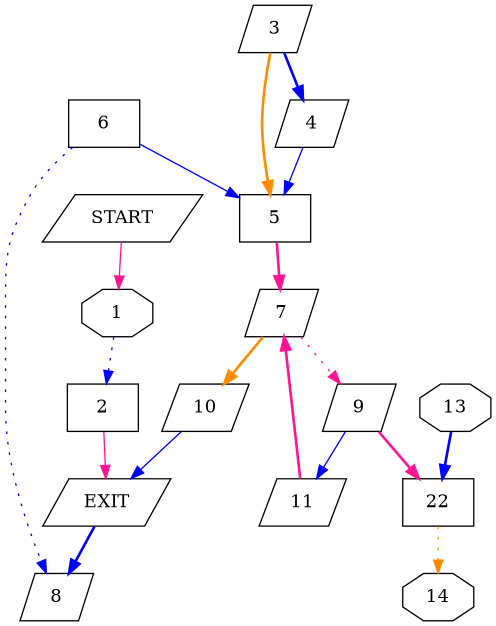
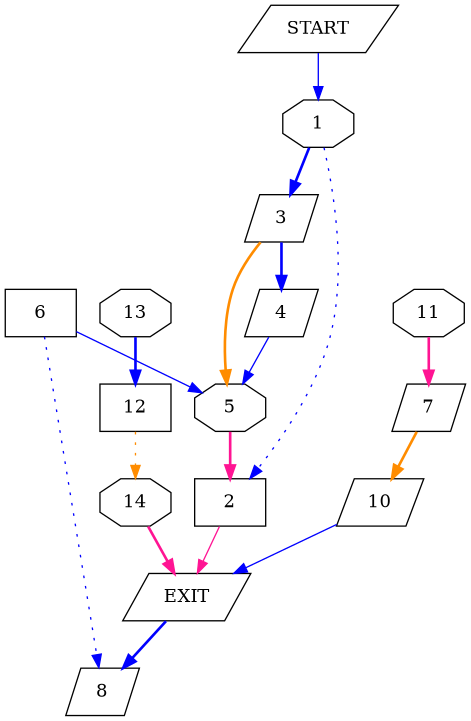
edge "1" -> "3": added
node "5": shape box -> octagon
edge "START" -> "1": color deeppink -> blue
edge "5" -> "7": now "5" -> "2"
node "9": removed
node "11": shape parallelogram -> octagon
node "22": label "22" -> "12"
edge "14" -> "EXIT": added
